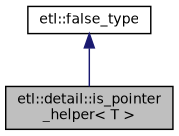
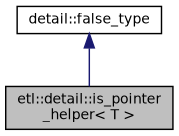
node "etl::false_type": label "etl::false_type" -> "detail::false_type"
